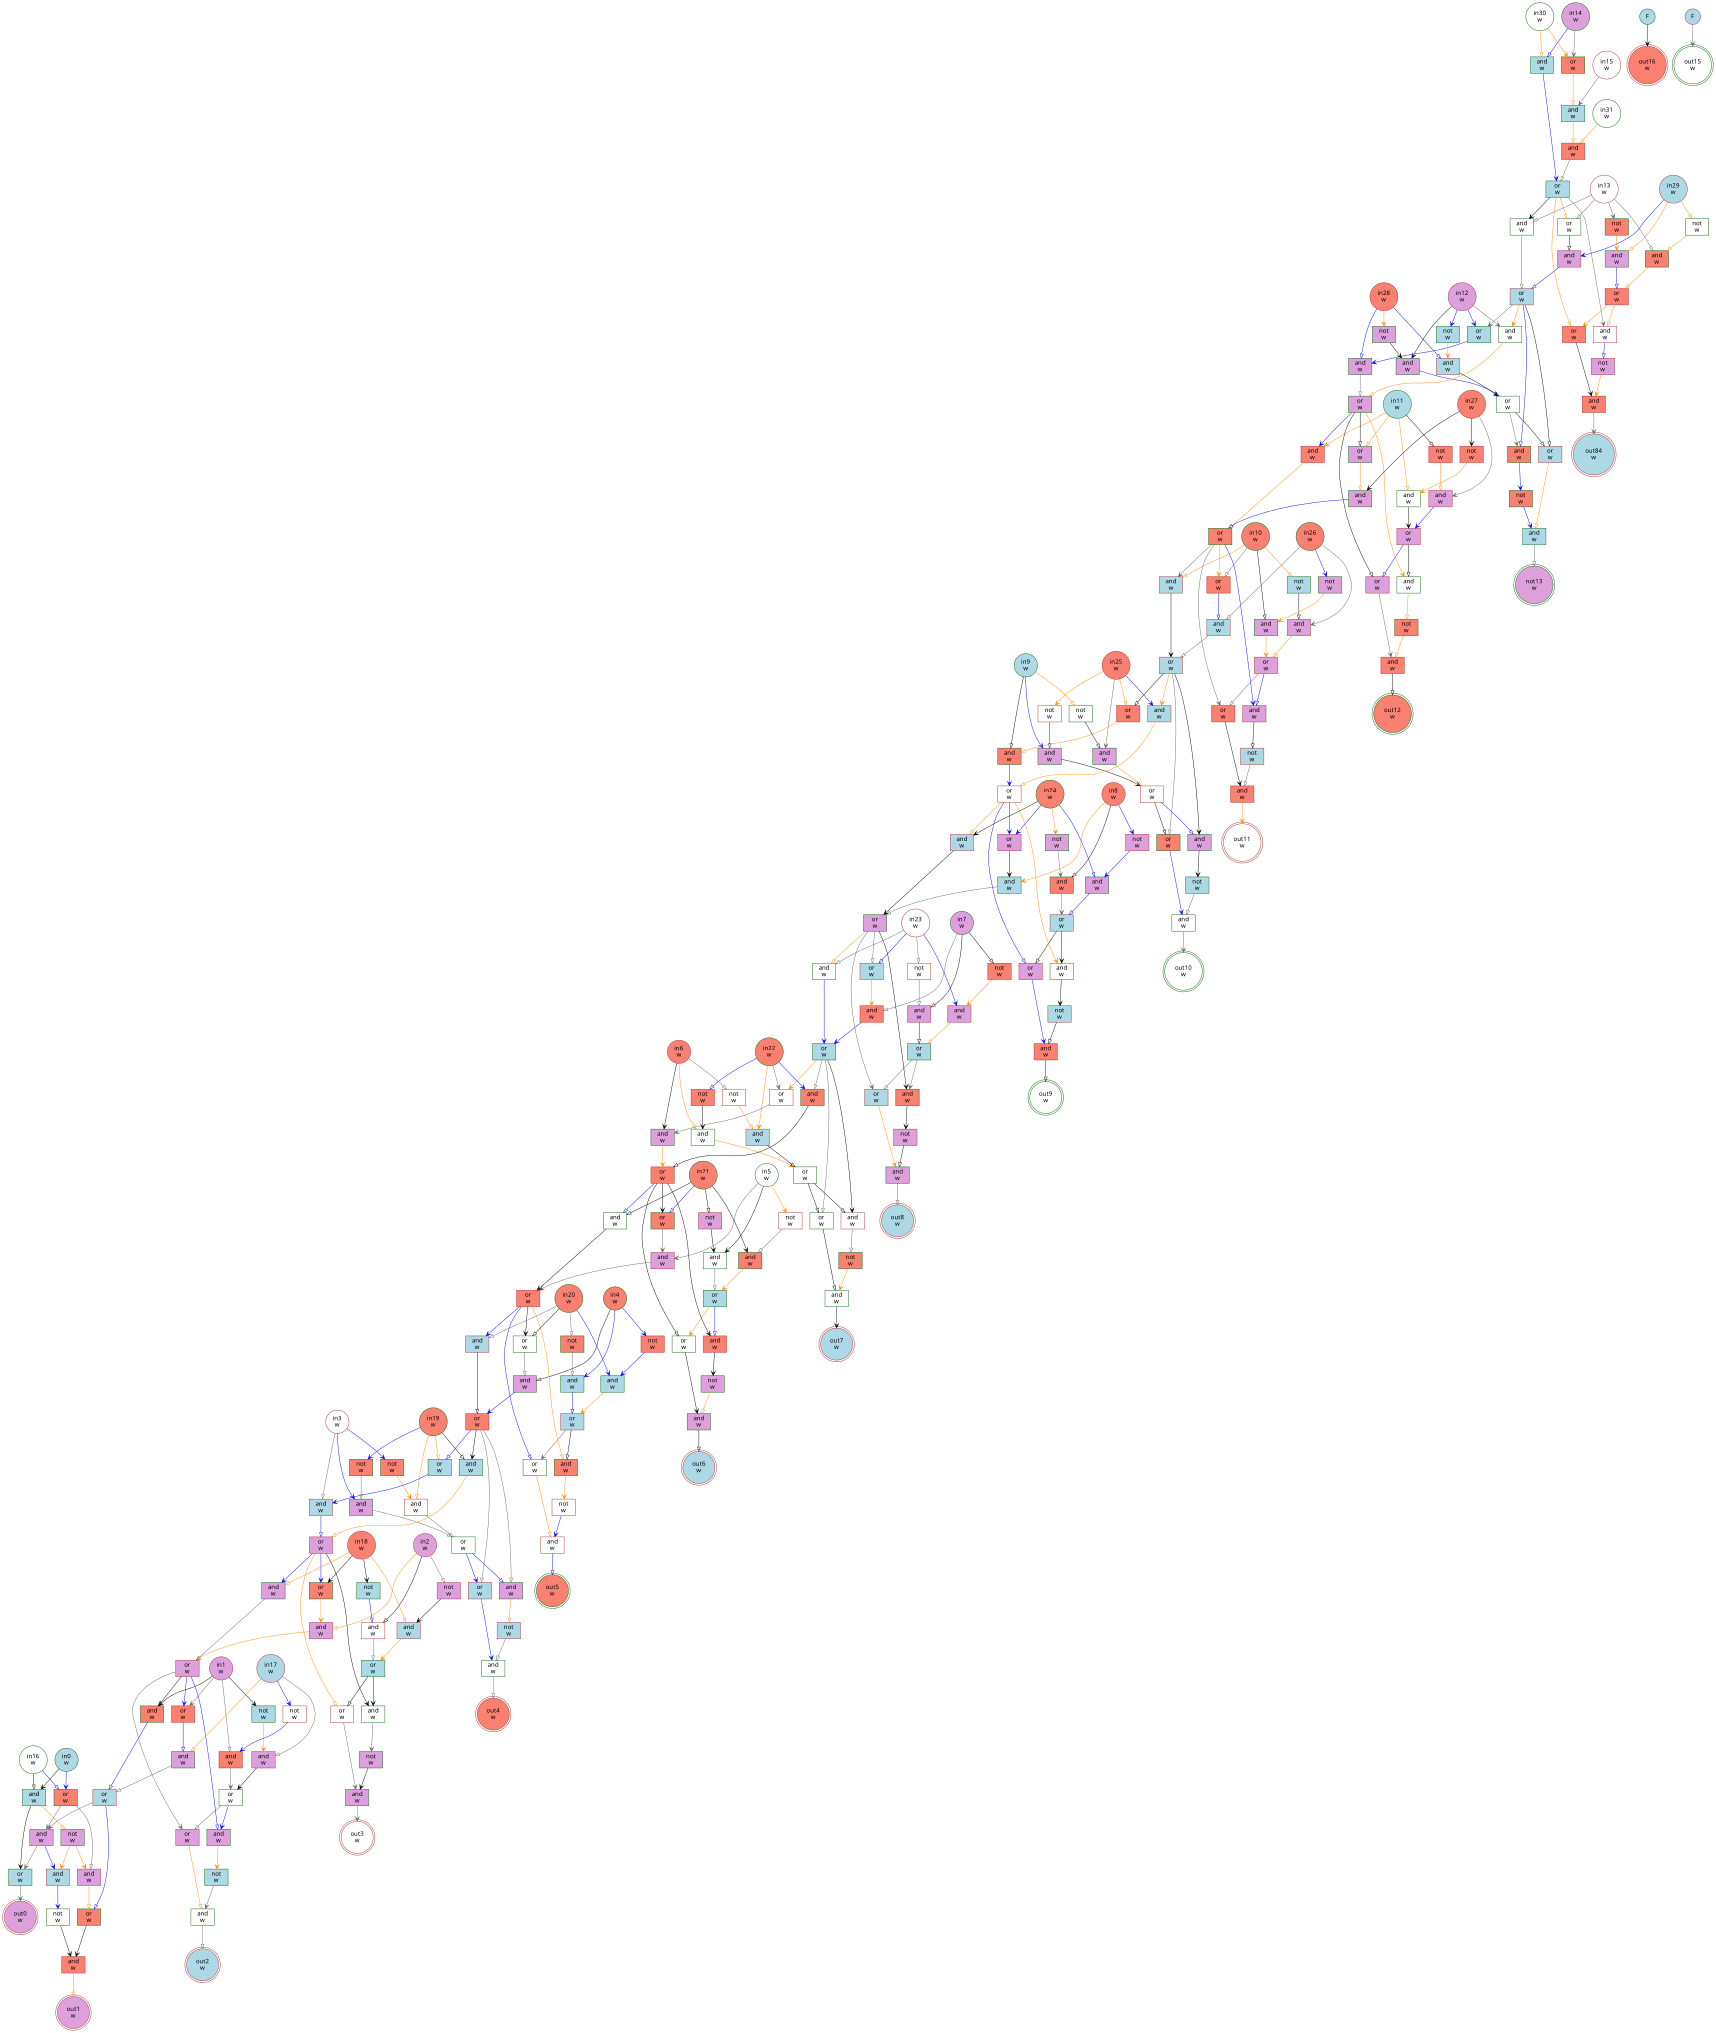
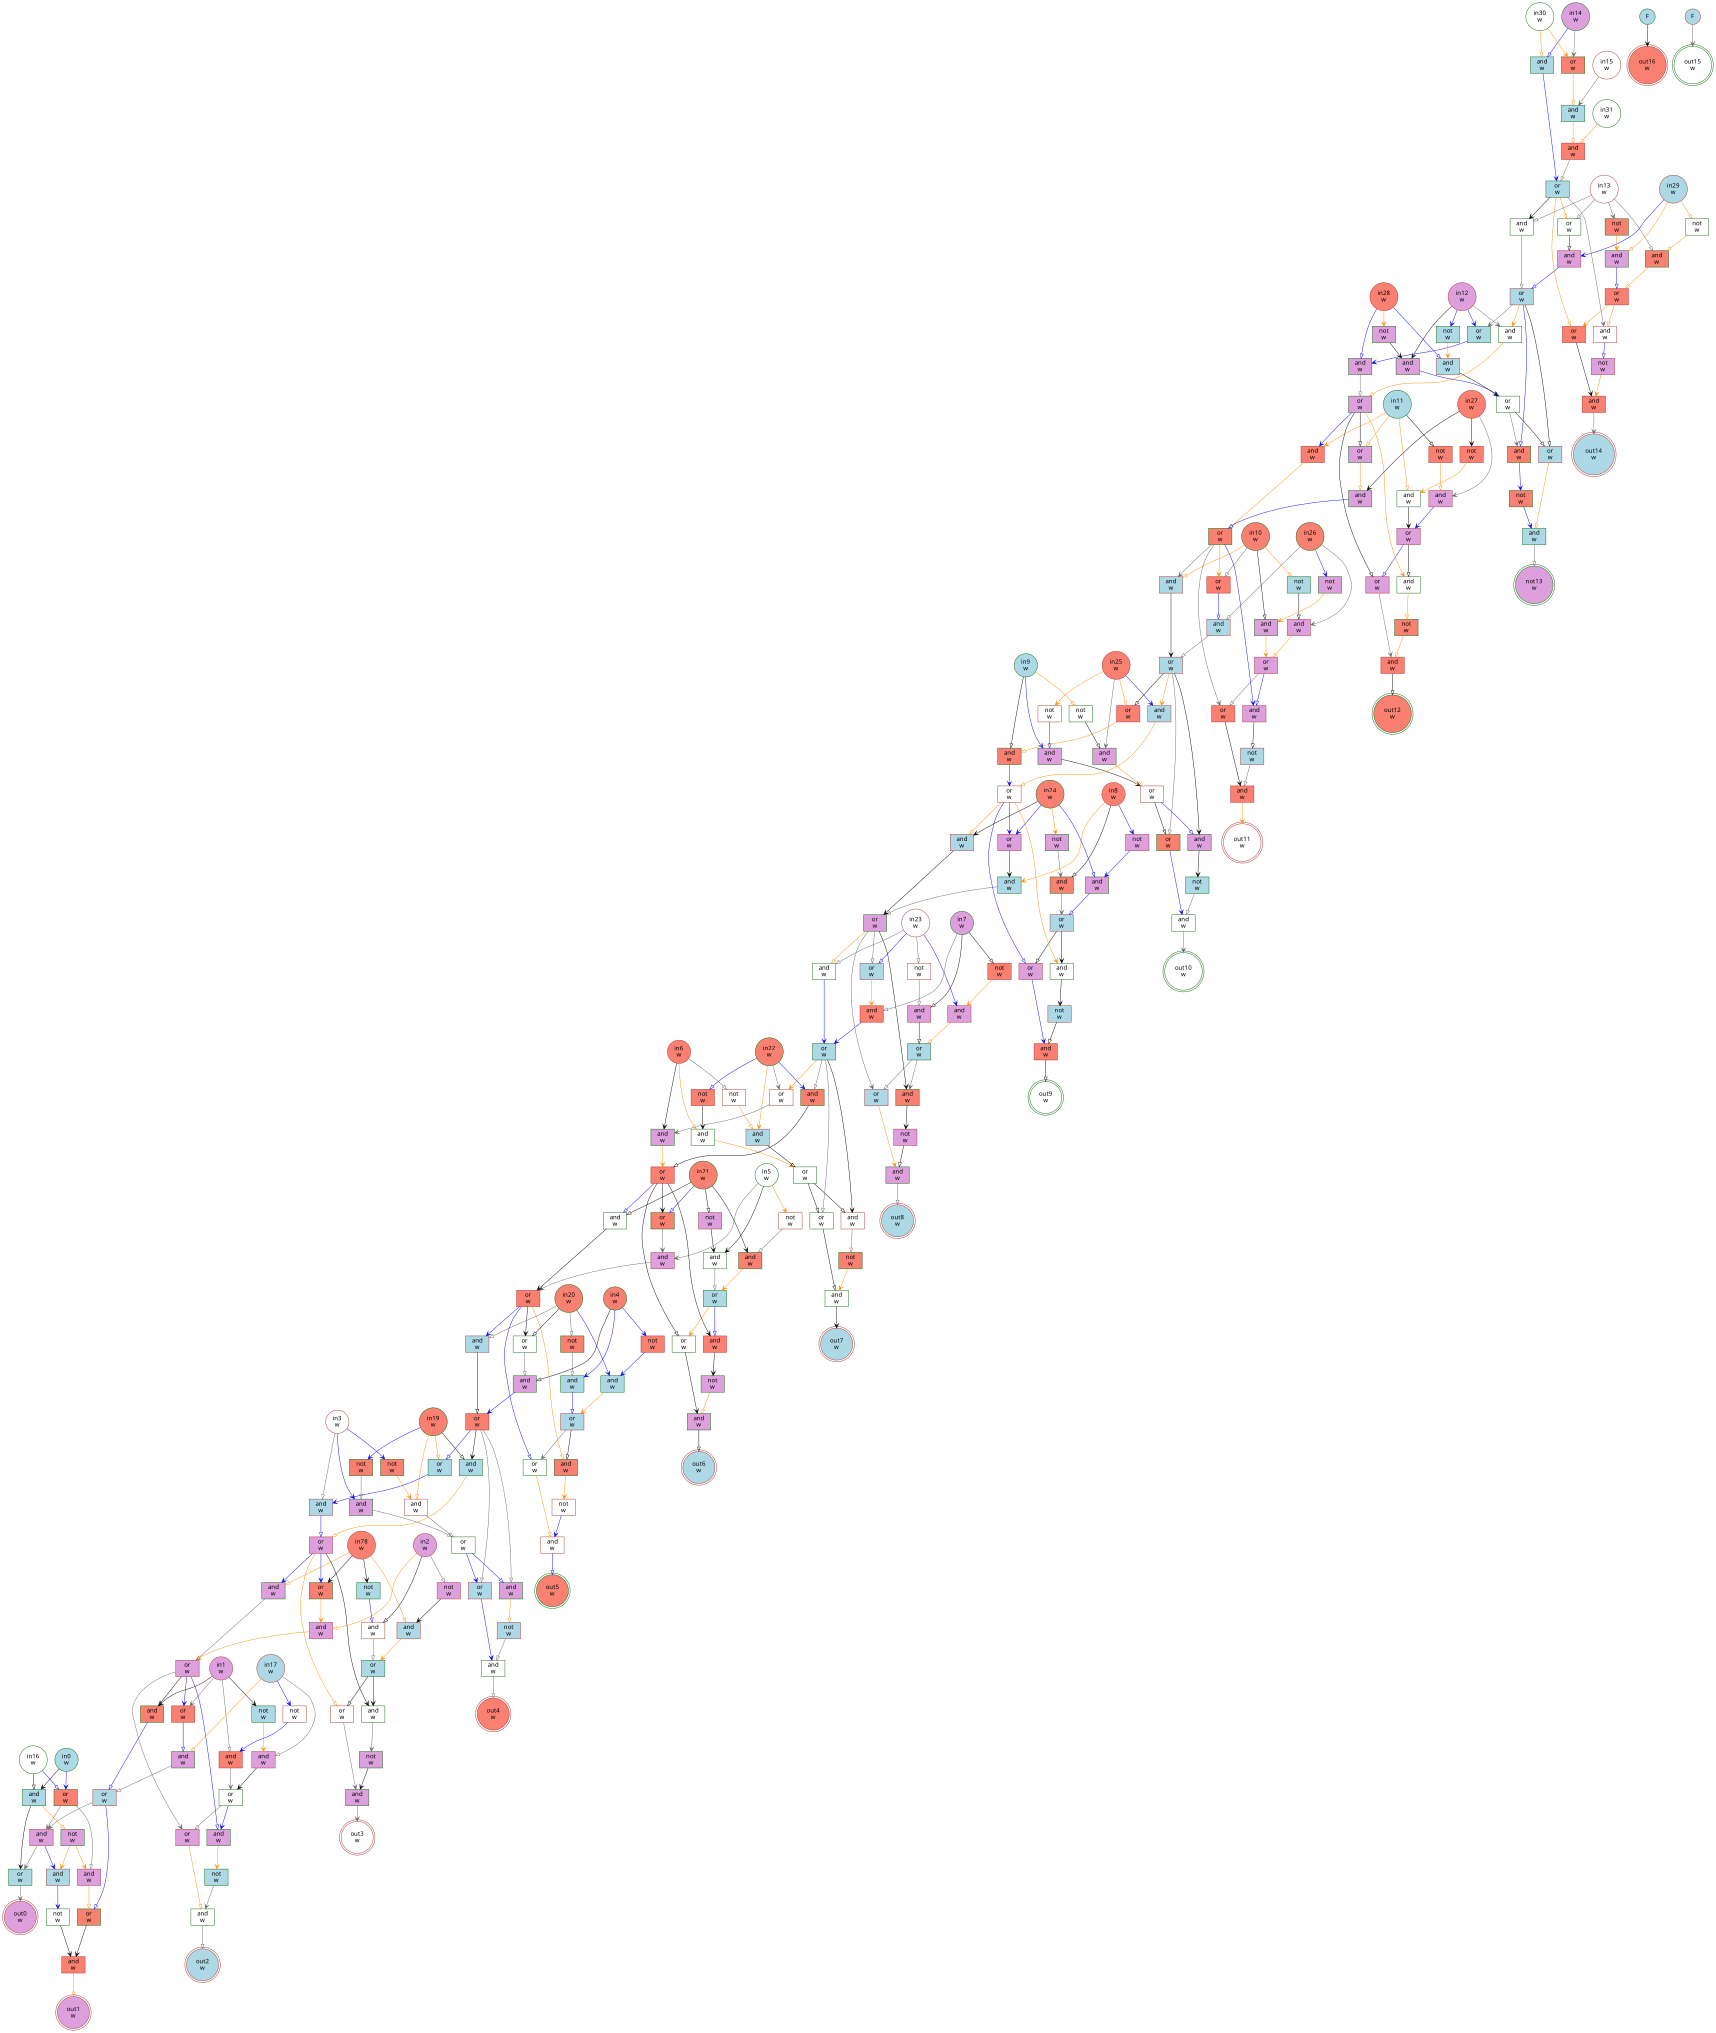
node "out84 w": label "out84 w" -> "out14 w"
node "in18 w": label "in18 w" -> "in78 w"
